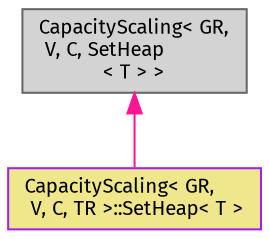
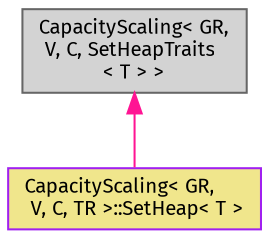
node "CapacityScaling< GR, V, C, SetHeap < T > >": label "CapacityScaling< GR, V, C, SetHeap < T > >" -> "CapacityScaling< GR, V, C, SetHeapTraits < T > >"
